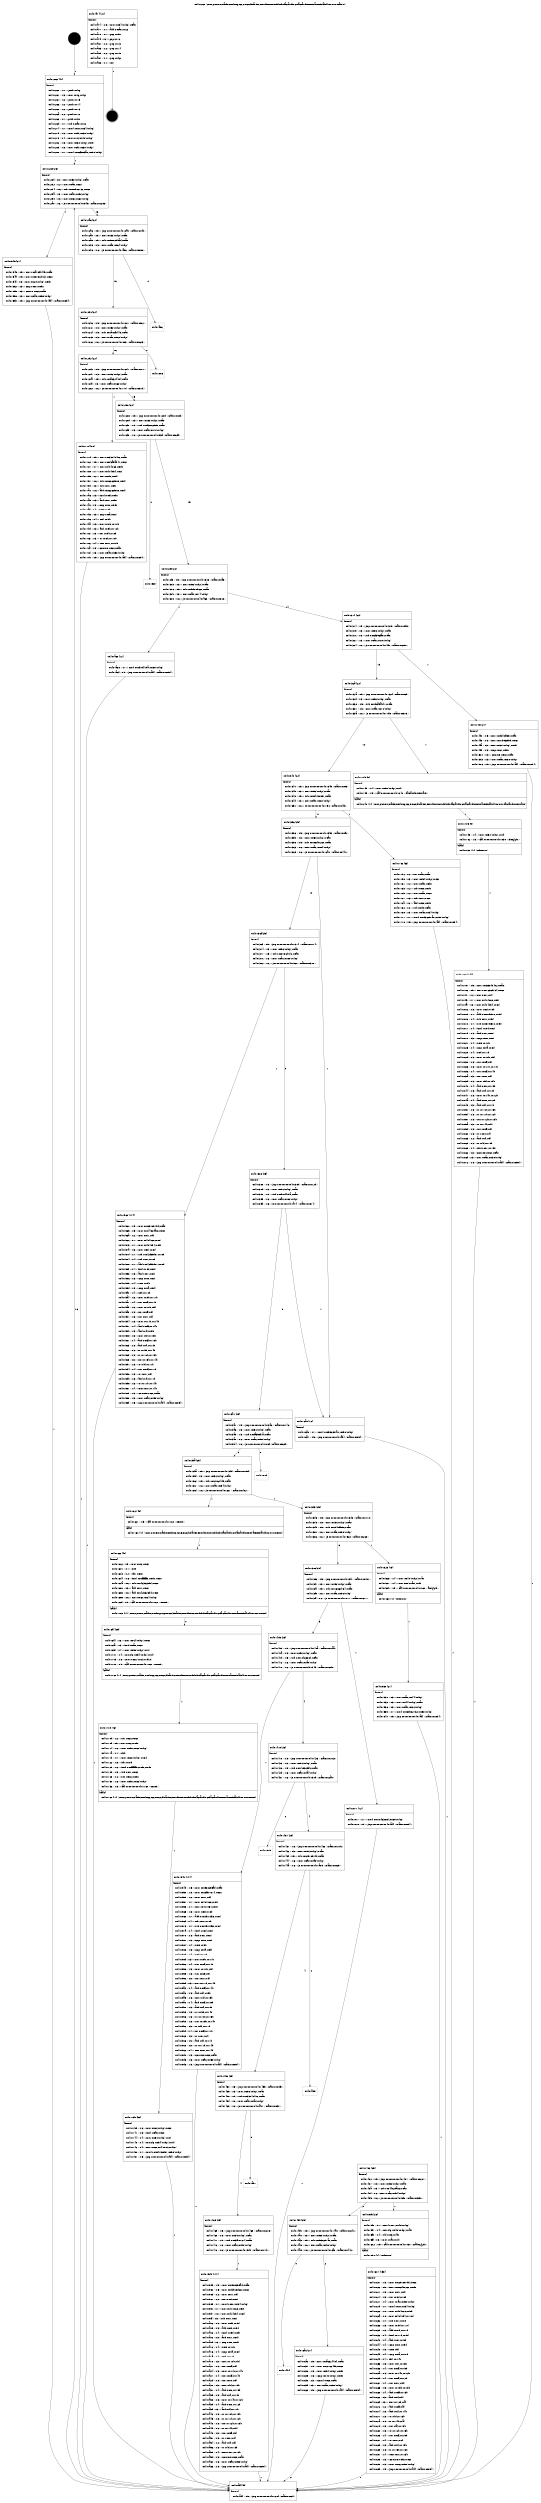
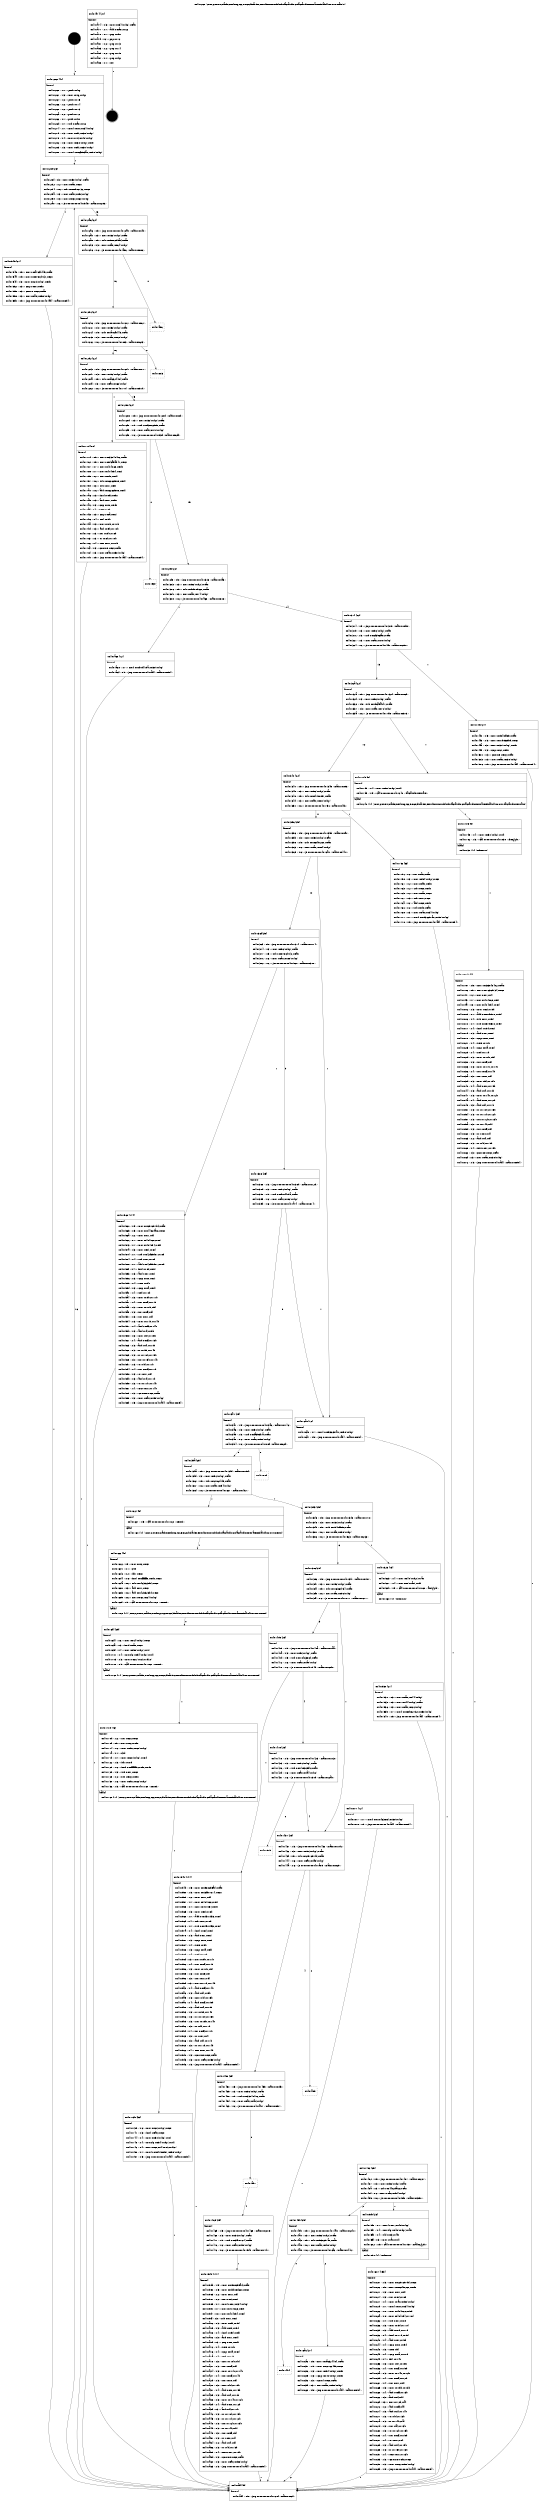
edge "0x401523 [13]" -> "0x401530 [21]": removed, label "1"
edge "0x4013ec [25]" -> "0x401877 [12]": now "0x4013ec [25]" -> "0x401437 [25]"
edge "0x401450 [25]" -> "0x401469 [25]": now "0x401ab7" -> "0x401469 [25]"
